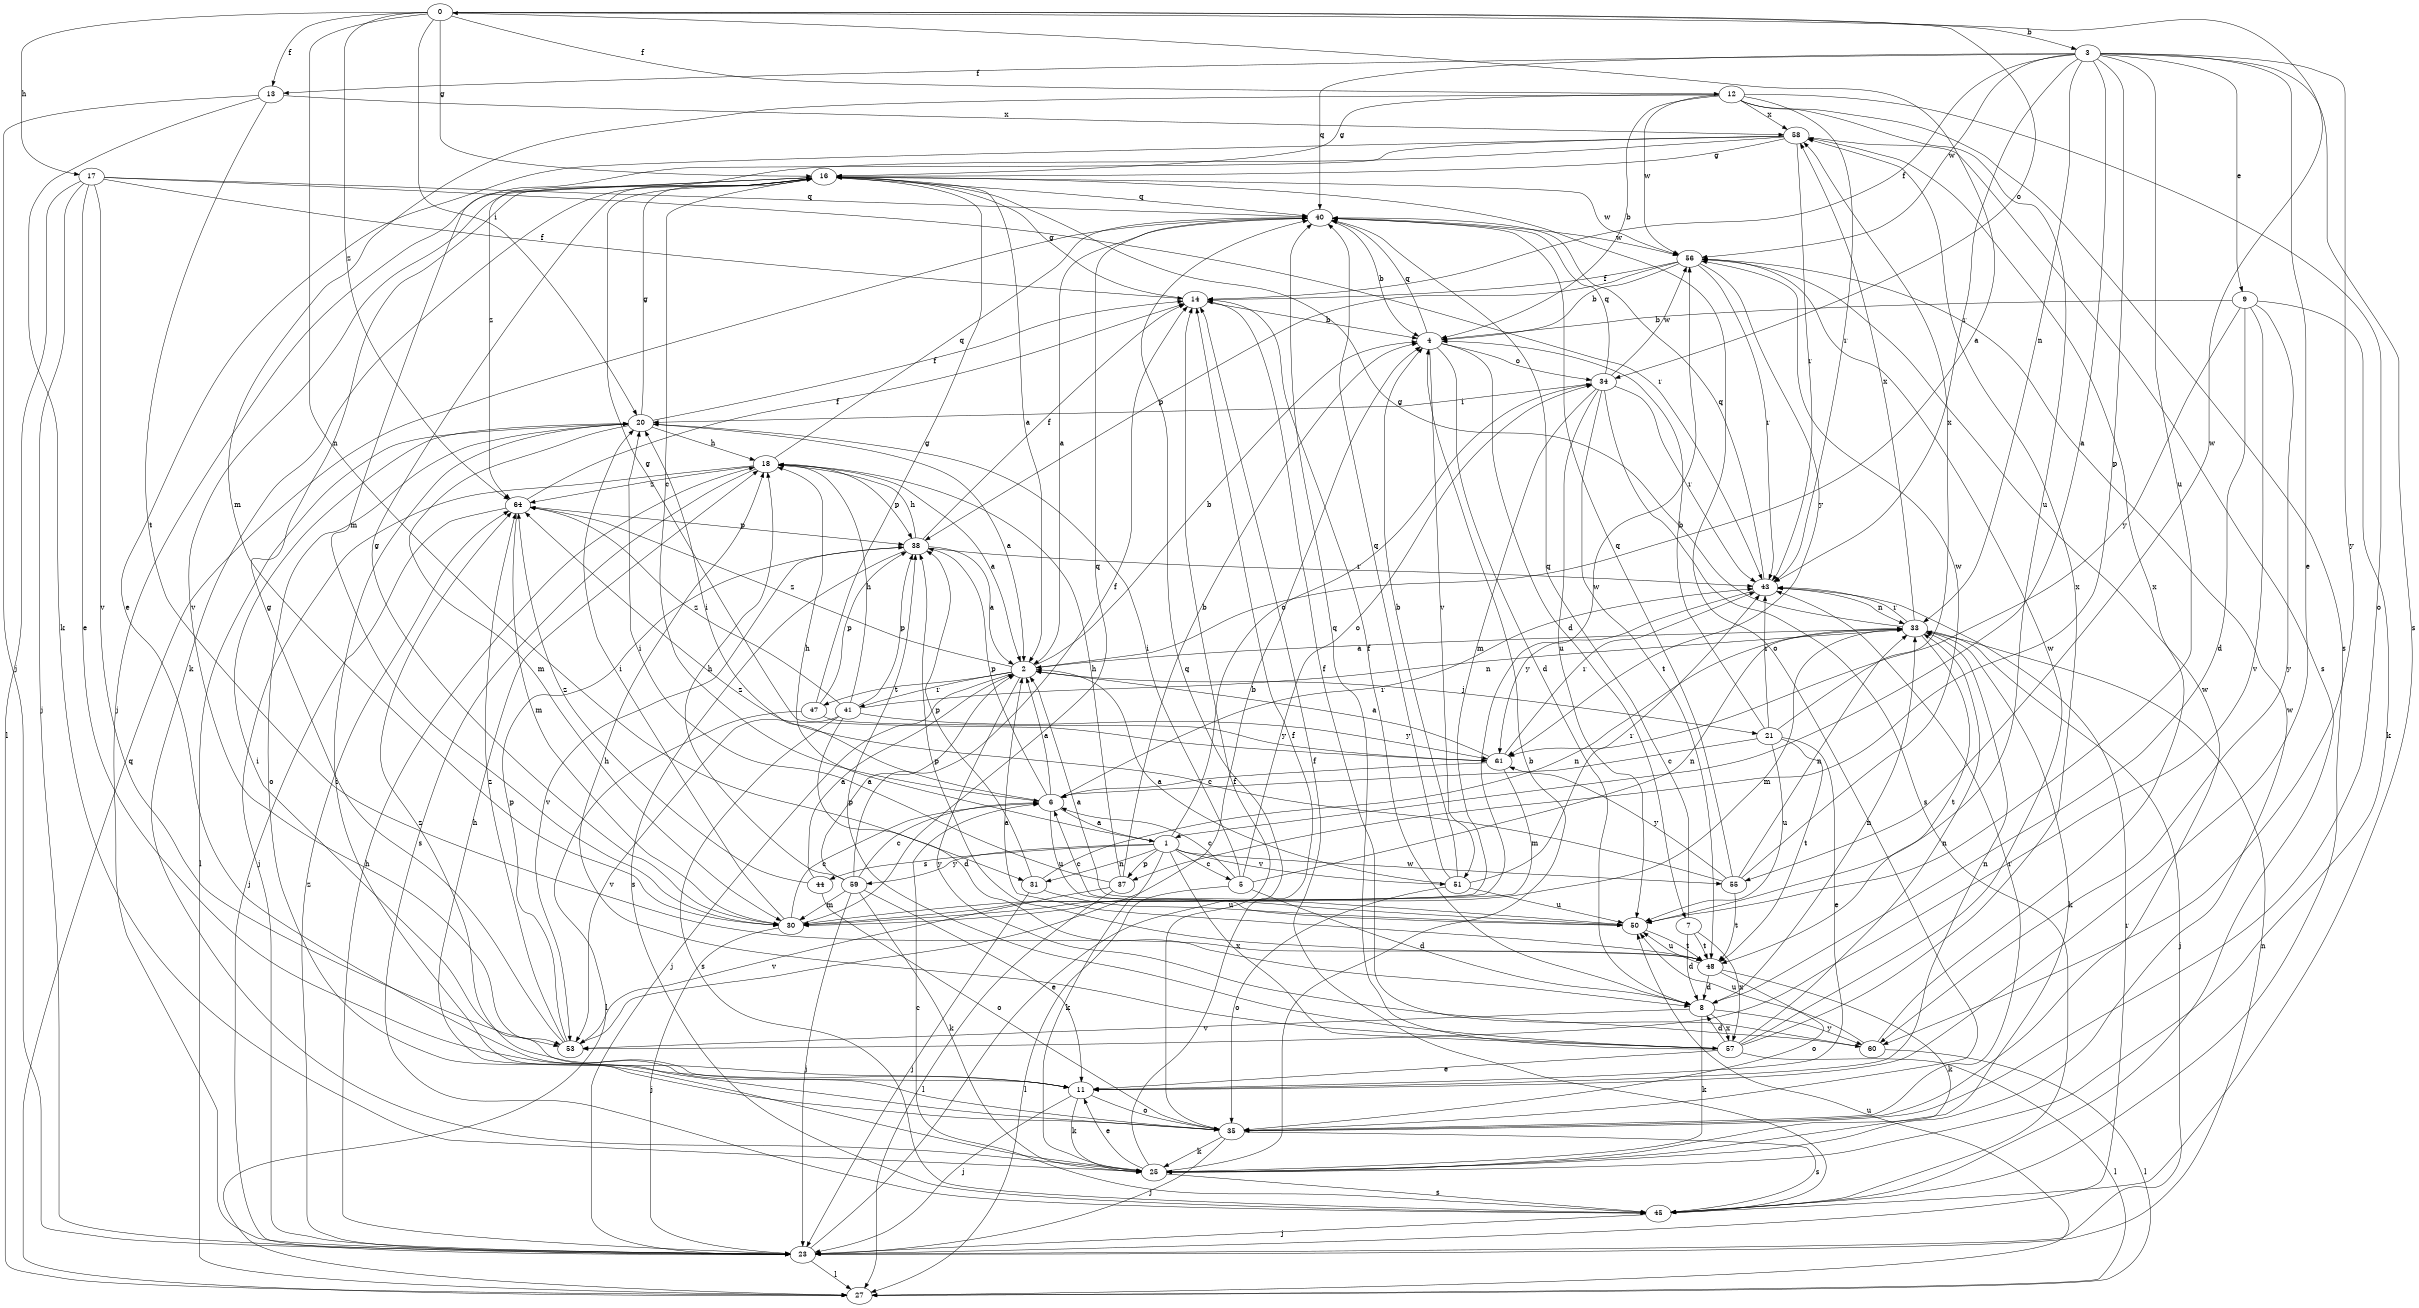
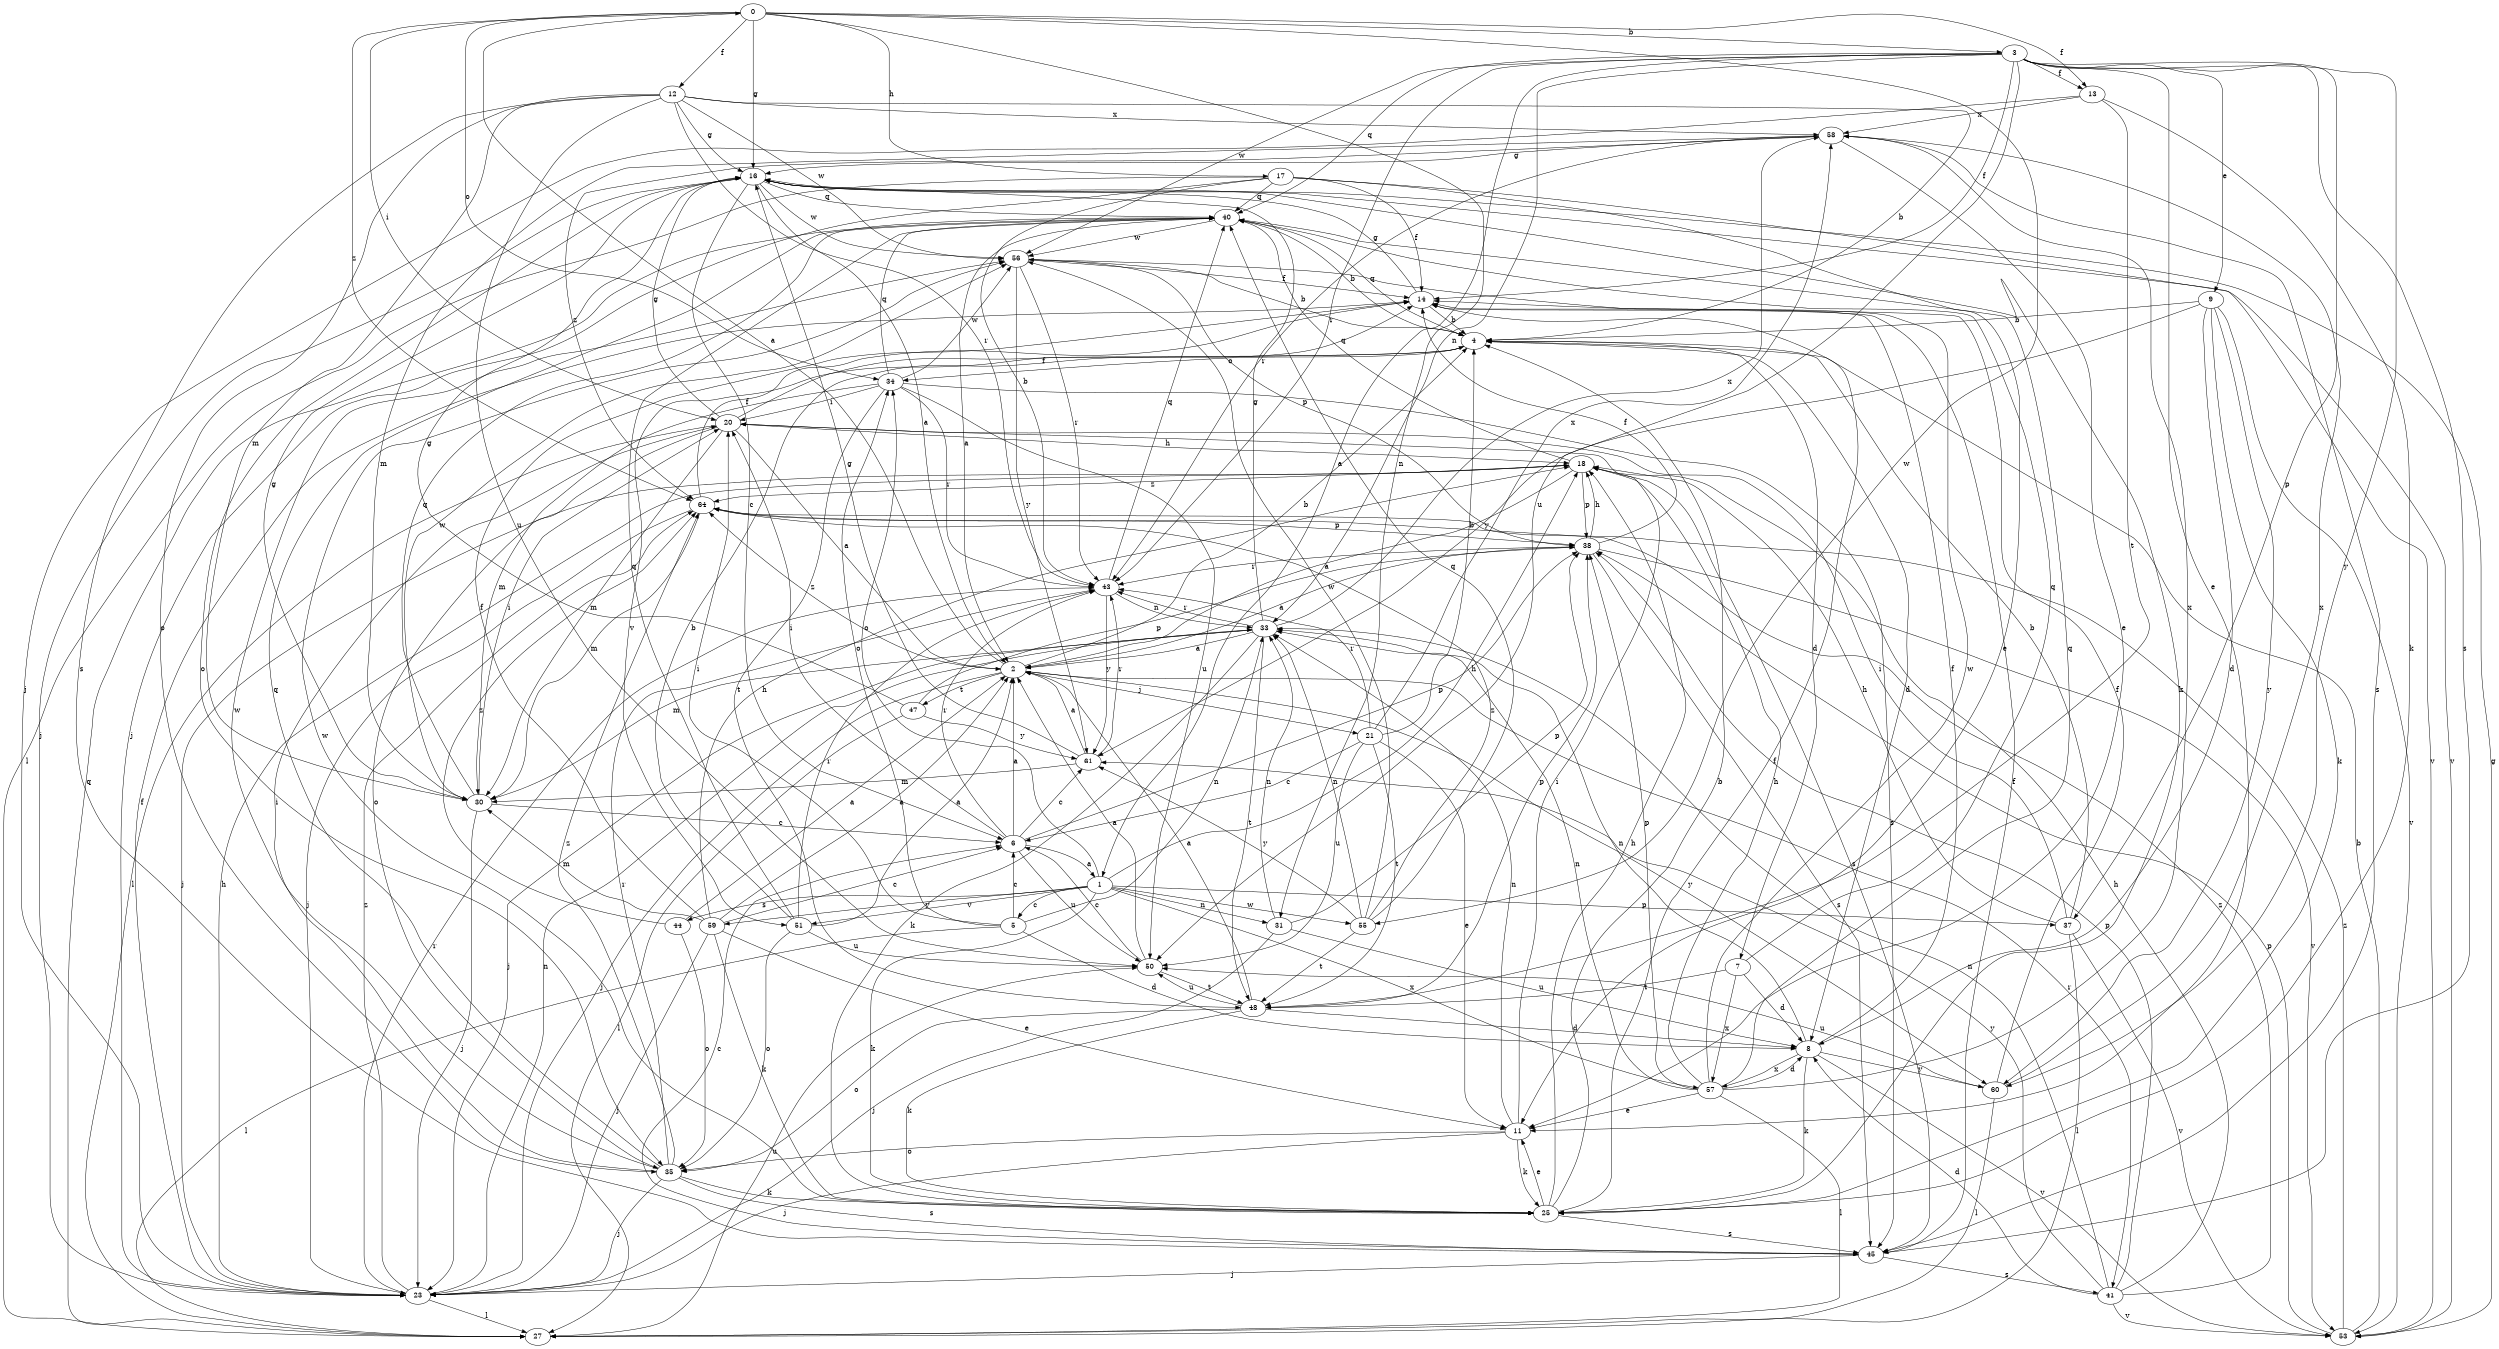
edge "17" -> "43": label "r" -> "b"
edge "61" -> "6": reversed
edge "31" -> "50": now "31" -> "8"
edge "41" -> "45": reversed
